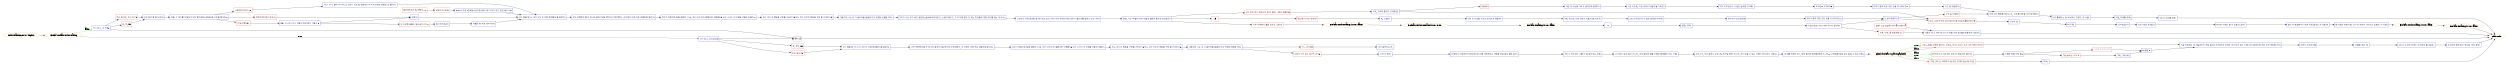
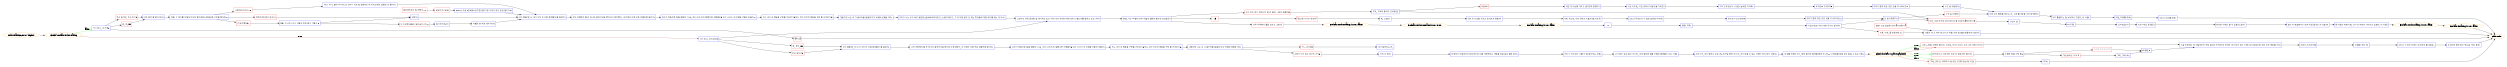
edge "거기 있나, 드리프터?" -> "[무시.]": now "거기 있나, 드리프터?" -> "그보다도 더욱 중요한 걸 얘기하고 있는 거다. 네가 *내게* 어떤 의미가 됐는지를 말하고 있는 거야."
edge "Check boolean SquareSpaghetti" -> "*아직도* 그 스파게티 건은 안 잊었지만 말이야.": label "false" -> "true"
